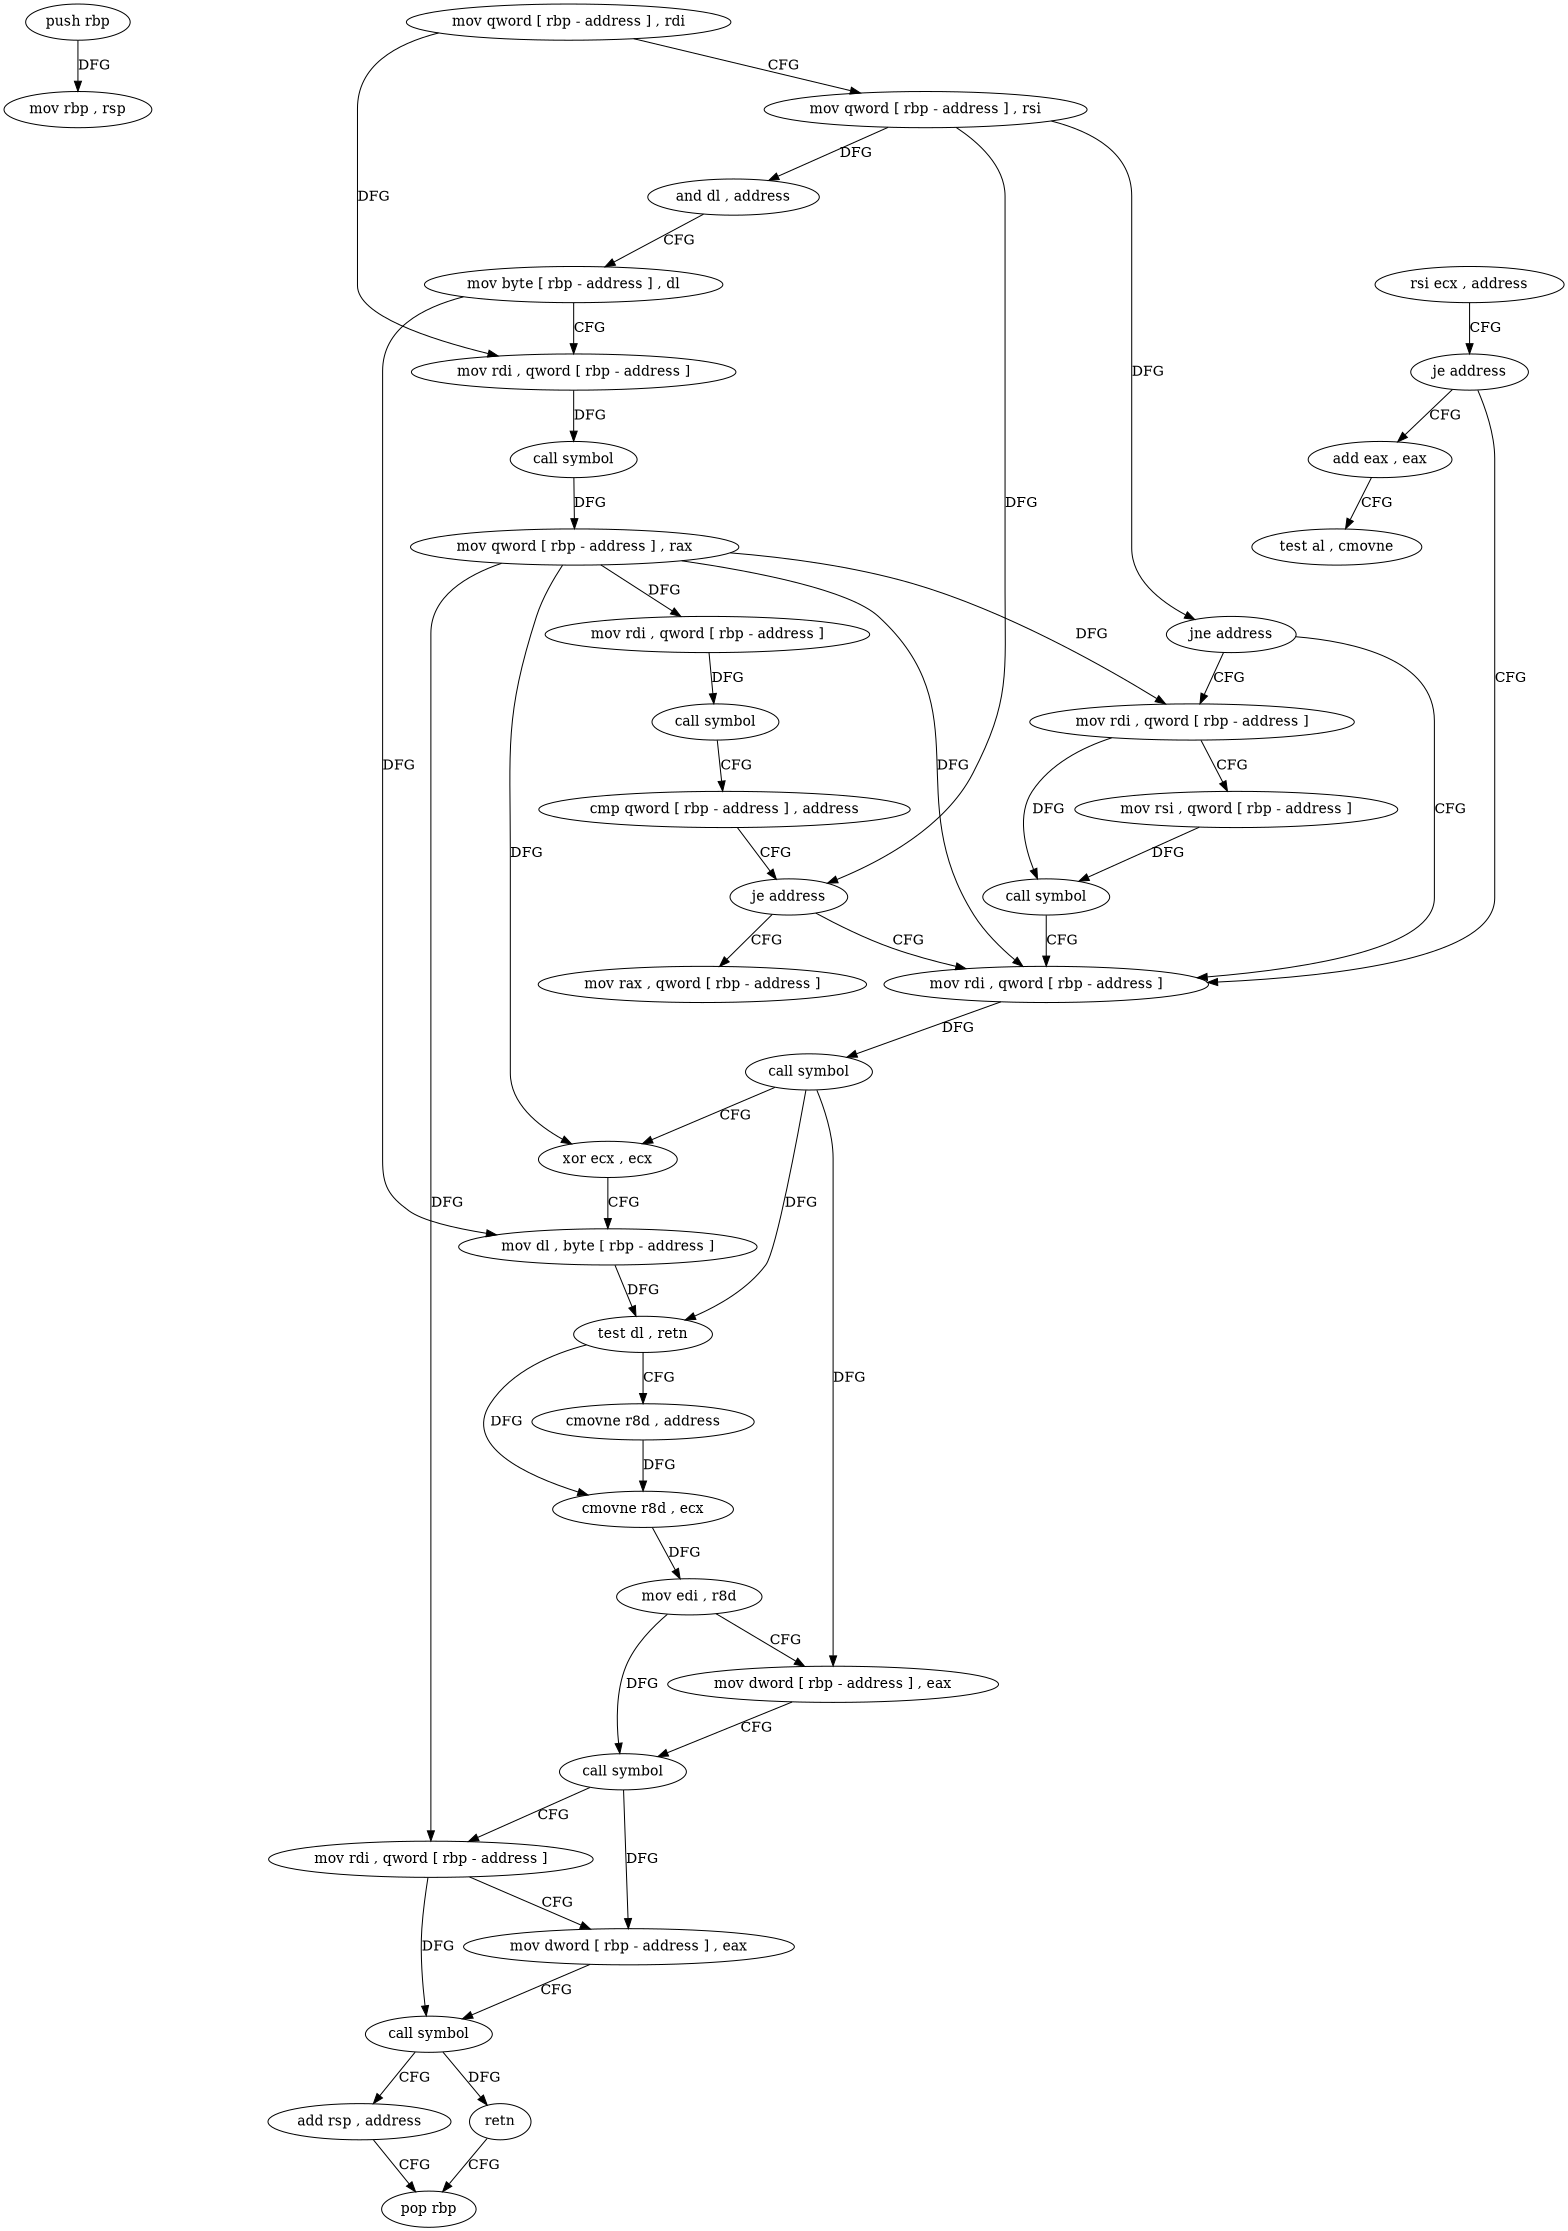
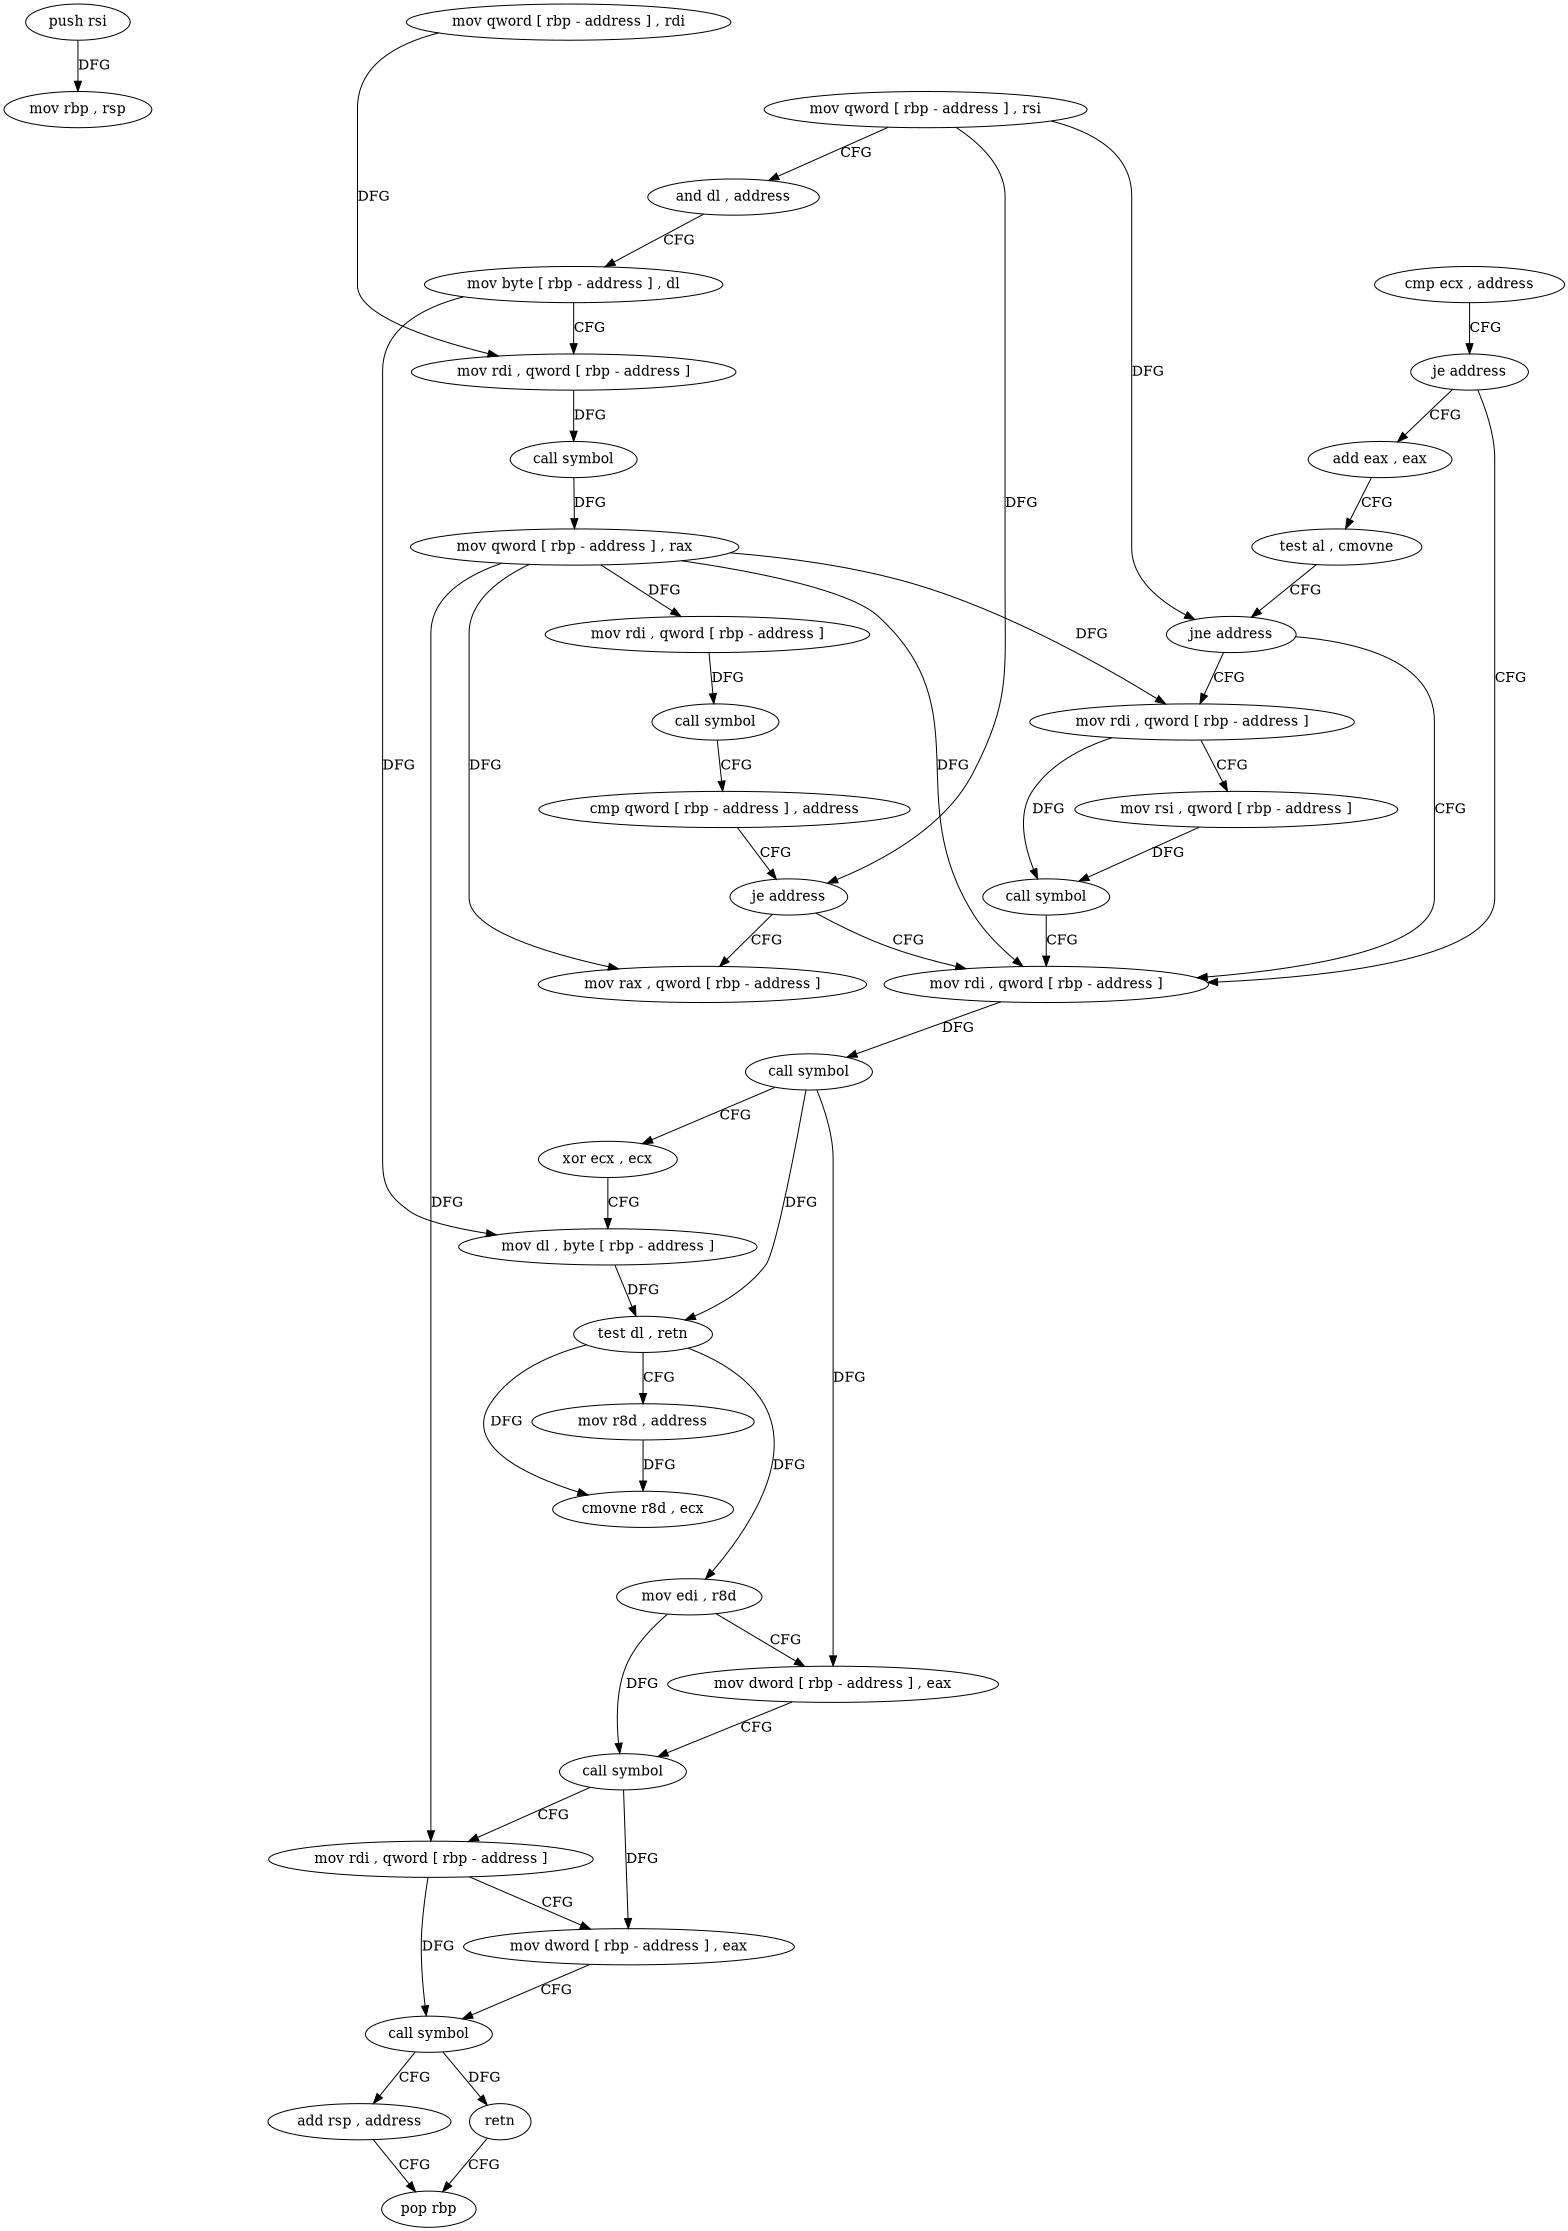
node "push rbp": label "push rbp" -> "push rsi"
edge "mov qword [ rbp - address ] , rdi" -> "mov qword [ rbp - address ] , rsi": removed, label "CFG"
edge "mov qword [ rbp - address ] , rsi" -> "and dl , address": label "DFG" -> "CFG"
node "rsi ecx , address": label "rsi ecx , address" -> "cmp ecx , address"
edge "test al , cmovne" -> "jne address": added, label "CFG"
edge "mov qword [ rbp - address ] , rax" -> "xor ecx , ecx": now "mov qword [ rbp - address ] , rax" -> "mov rax , qword [ rbp - address ]"
node "cmovne r8d , address": label "cmovne r8d , address" -> "mov r8d , address"
edge "cmovne r8d , ecx" -> "mov edi , r8d": now "test dl , retn" -> "mov edi , r8d"
